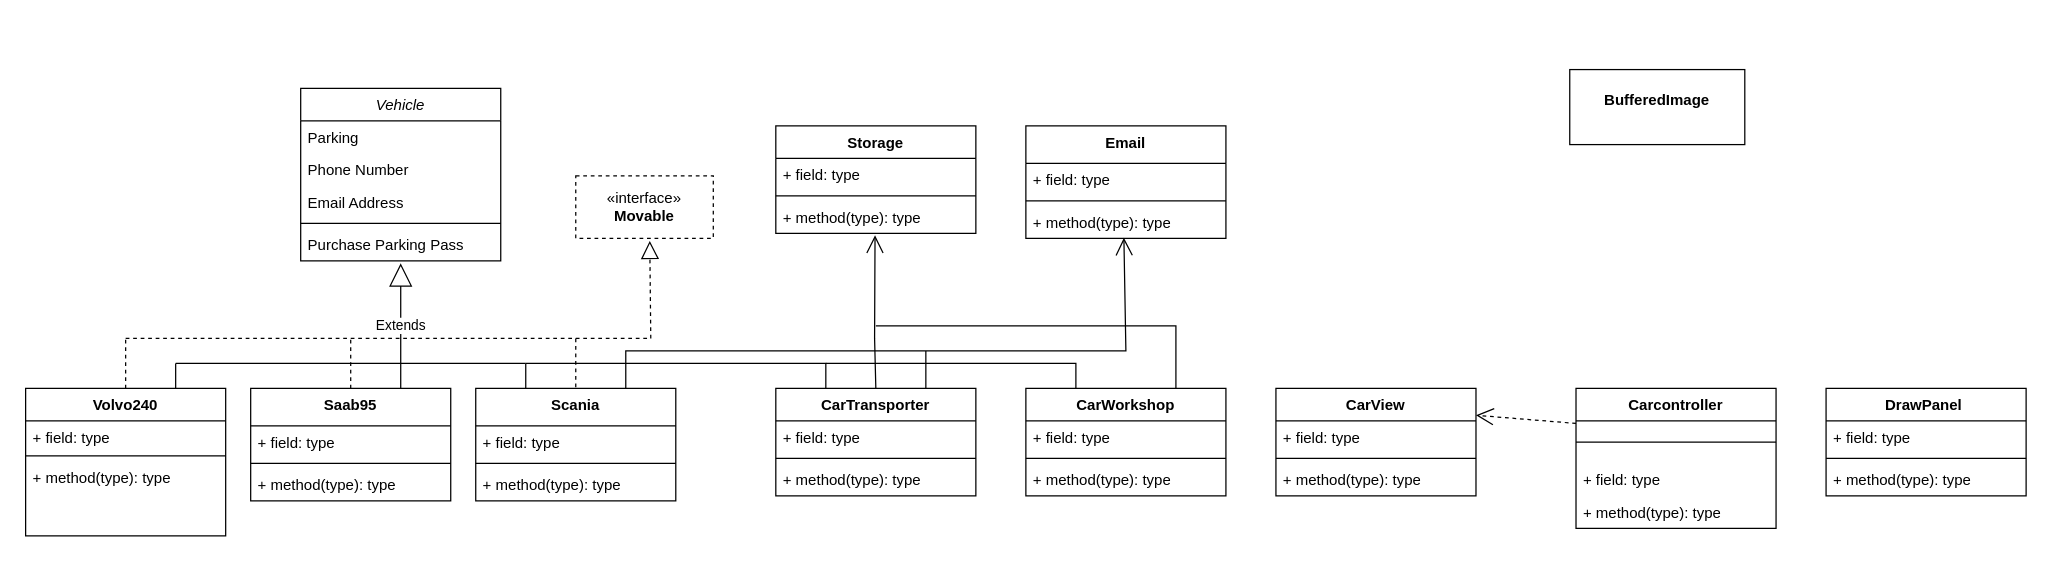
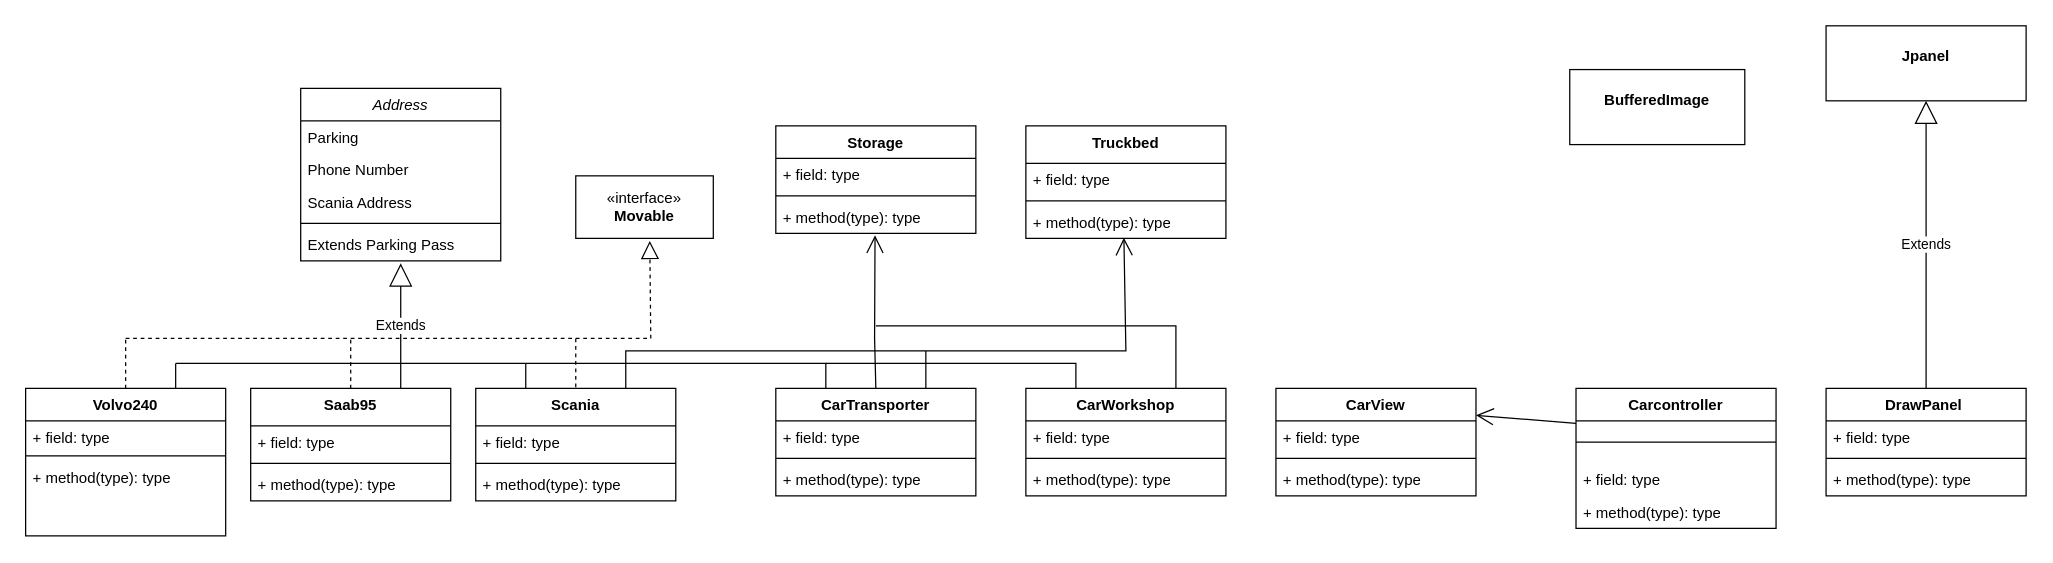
node "Jpanel": added
node "Vehicle": label "Vehicle" -> "Address"
node "Email": label "Email" -> "Truckbed"
node "Email Address": label "Email Address" -> "Scania Address"
node "«interface» Movable": style dashed -> solid
node "Purchase Parking Pass": label "Purchase Parking Pass" -> "Extends Parking Pass"
edge "DrawPanel" -> "Jpanel": added, label "Extends"
edge "Carcontroller" -> "CarView": style dashed -> solid
